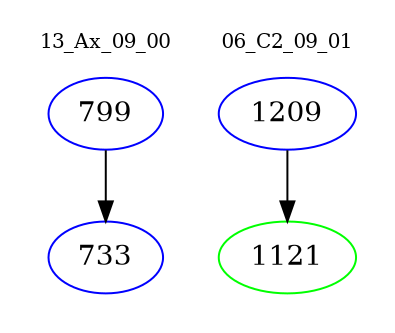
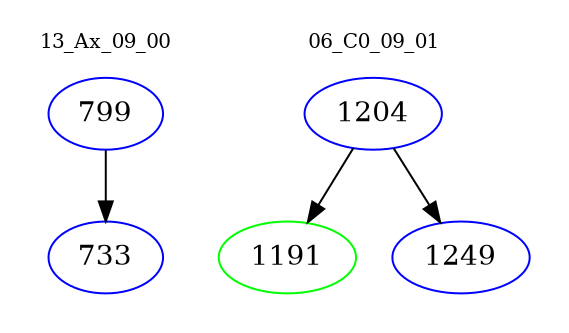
cluster "06_C2_09_01": label "06_C2_09_01" -> "06_C0_09_01"
node "1209": label "1209" -> "1204"
node "1121": label "1121" -> "1191"
node "1249": added
